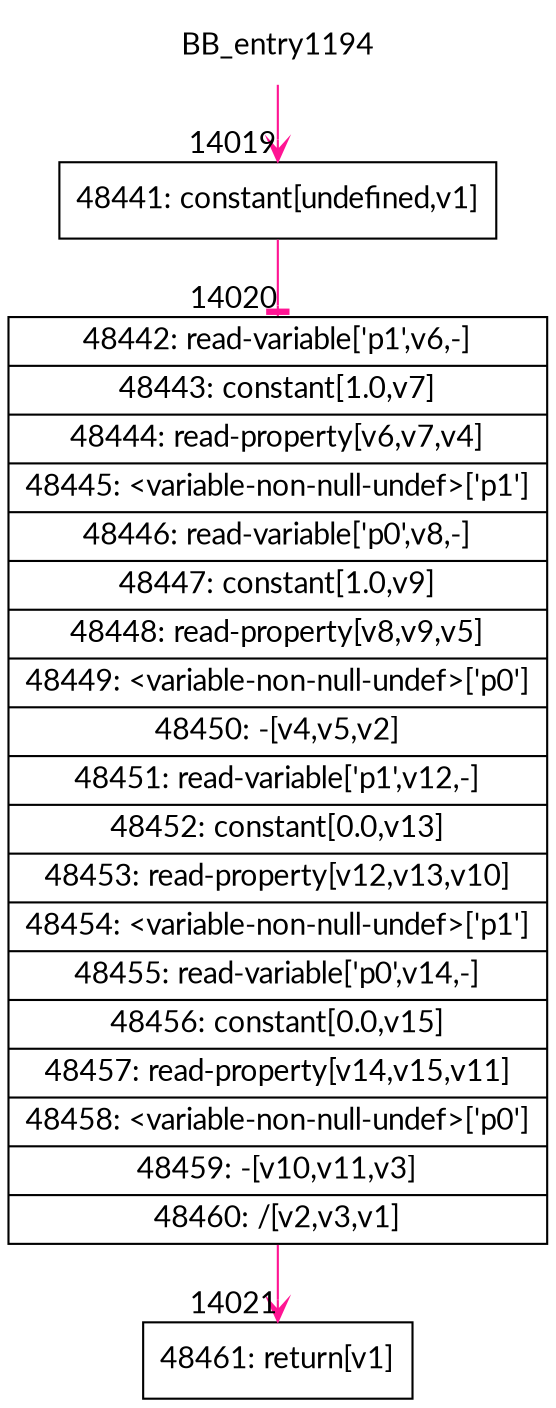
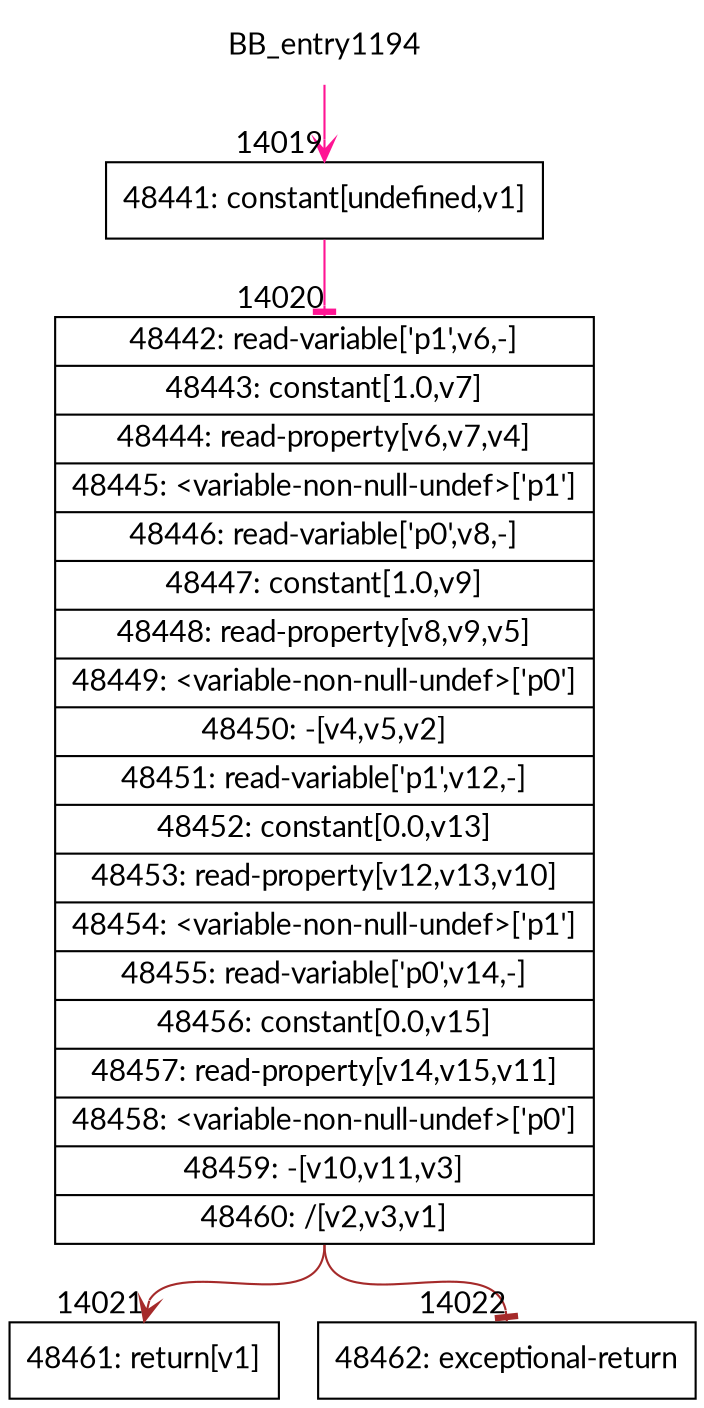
edge "48442: read-variable['p1',v6,-]" -> "48461: return[v1]": color deeppink -> brown
node "48462: exceptional-return": added
